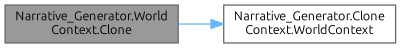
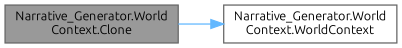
node "Narrative_Generator.Clone Context.WorldContext": label "Narrative_Generator.Clone Context.WorldContext" -> "Narrative_Generator.World Context.WorldContext"
